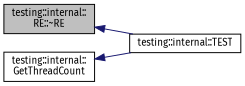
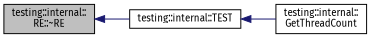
edge "testing::internal::TEST" -> "testing::internal:: GetThreadCount": reversed
